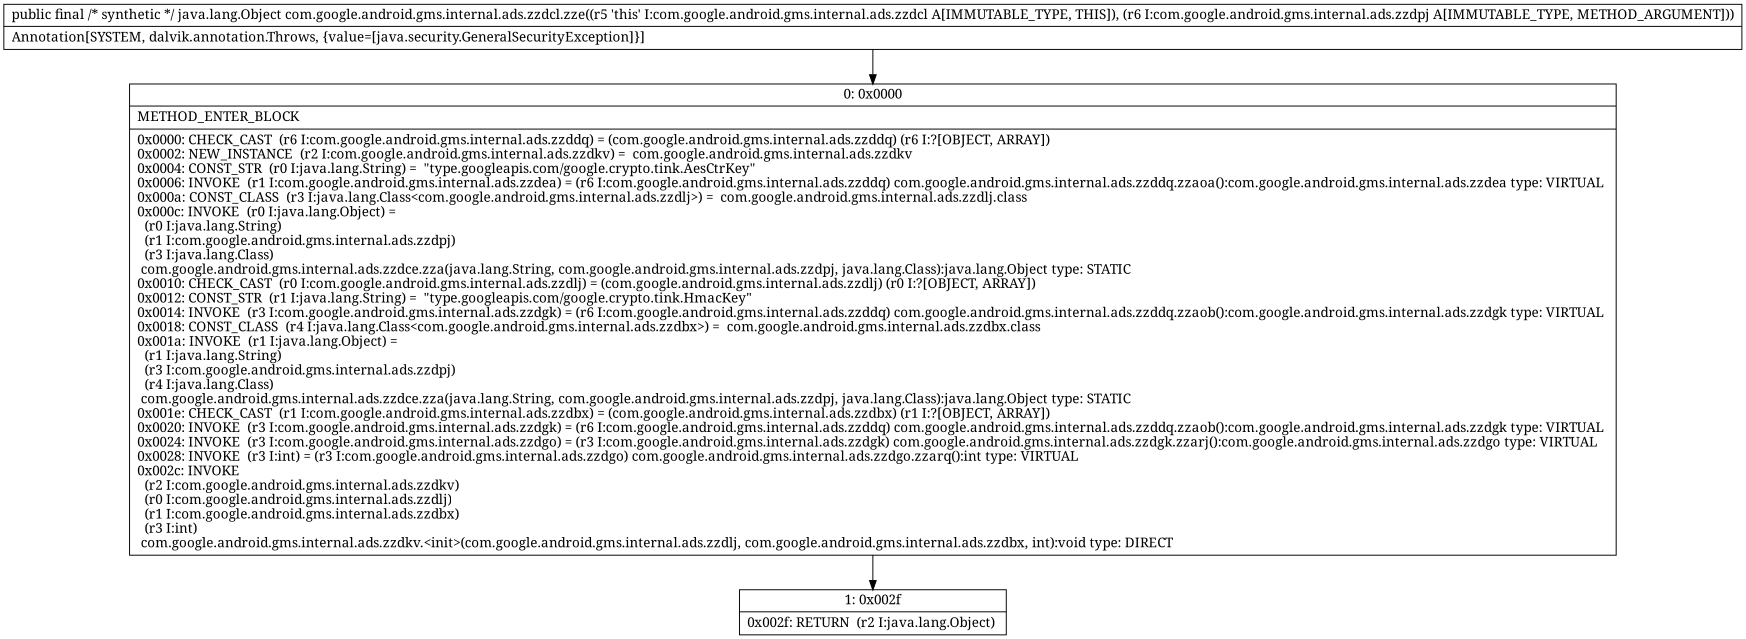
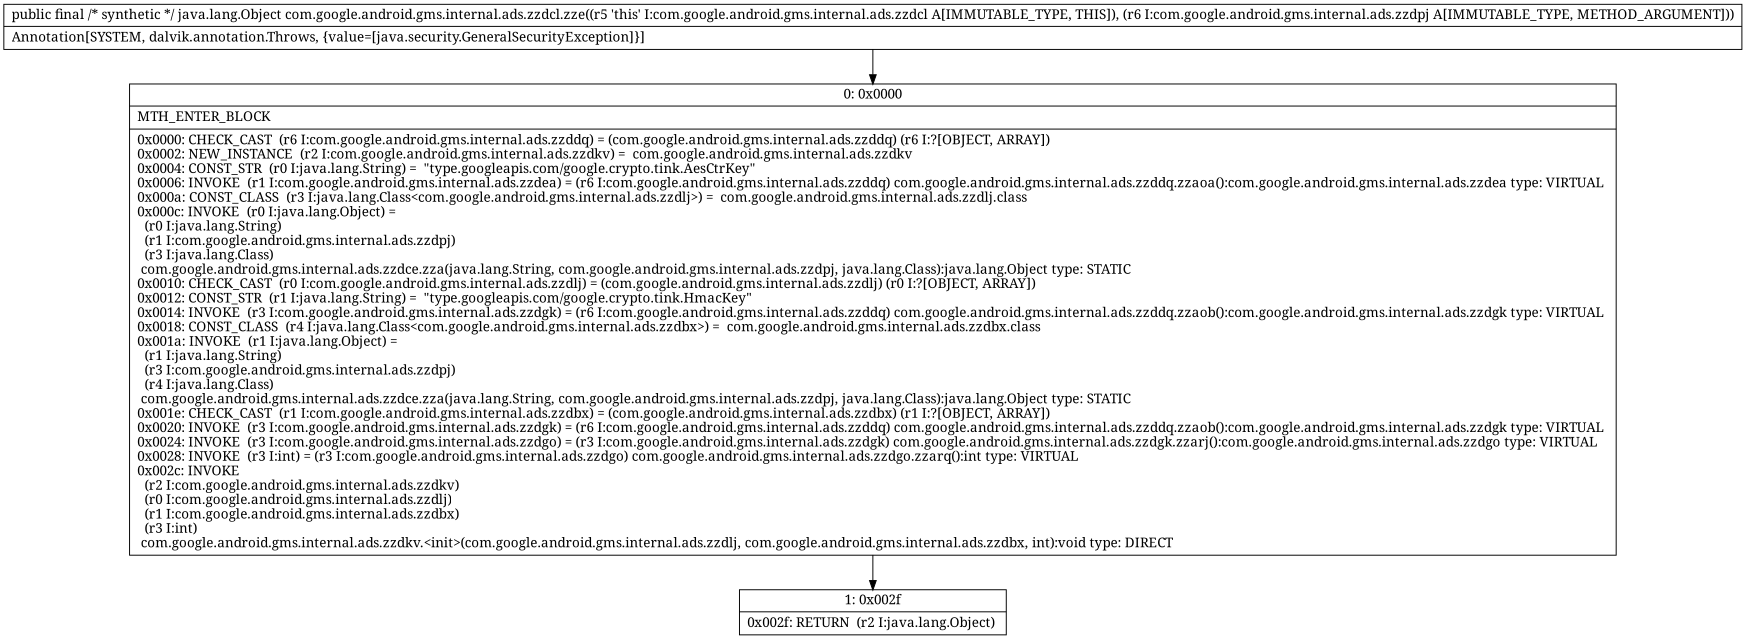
node "0: 0x0000": text "METHOD_ENTER_BLOCK" -> "MTH_ENTER_BLOCK"
